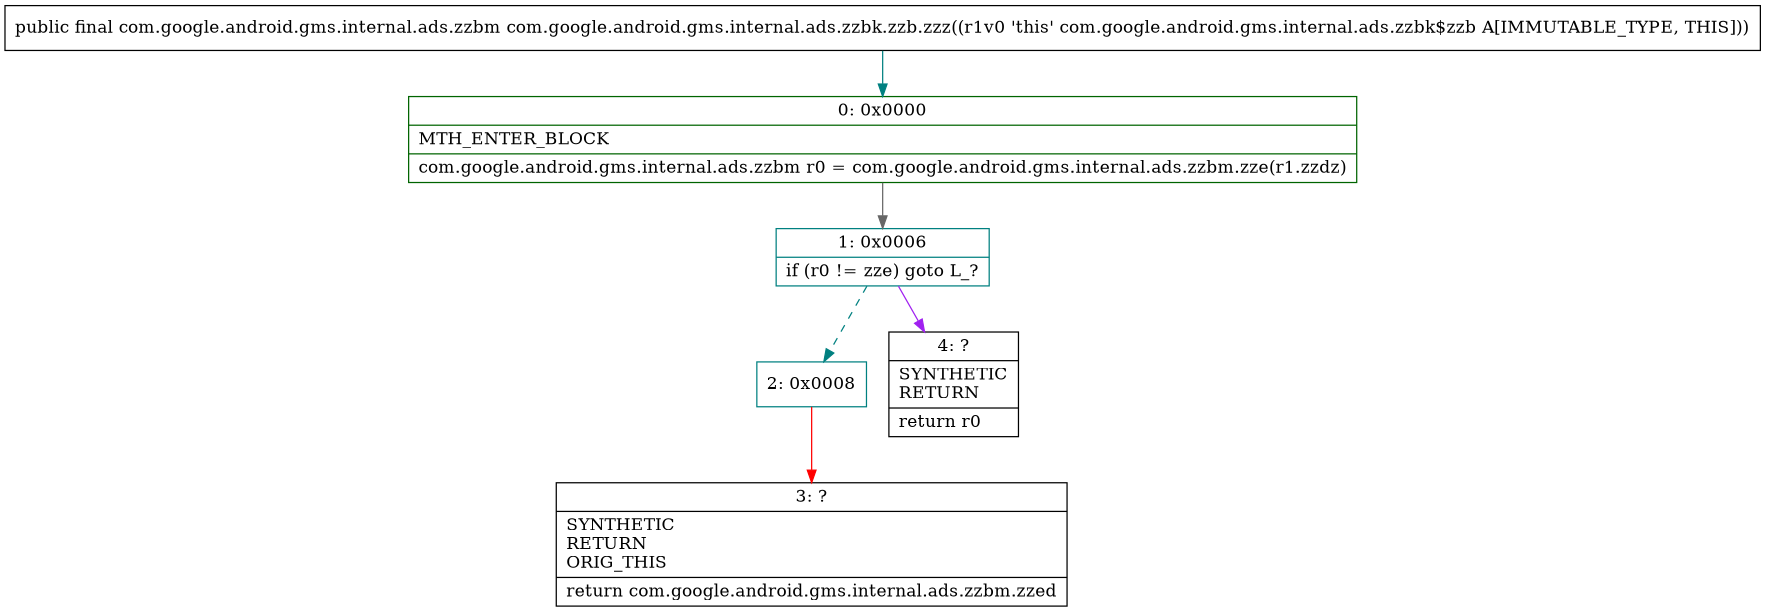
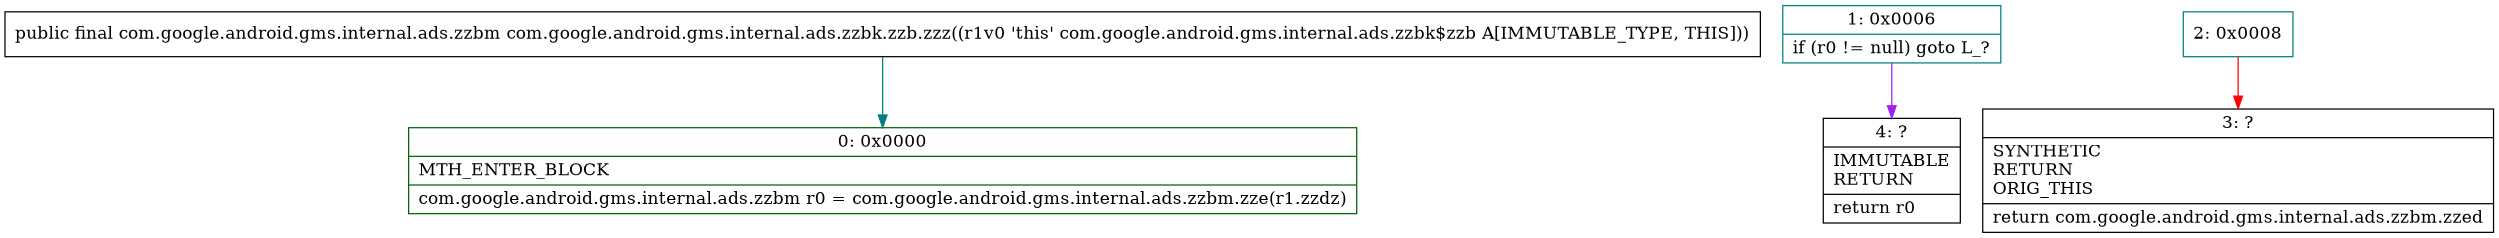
edge "0: 0x0000" -> "1: 0x0006": removed
node "1: 0x0006": text "if (r0 != zze) goto L_?" -> "if (r0 != null) goto L_?"
edge "1: 0x0006" -> "2: 0x0008": removed
node "4: ?": text "SYNTHETIC" -> "IMMUTABLE"
